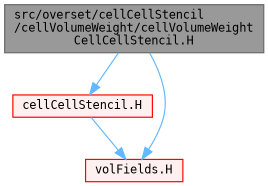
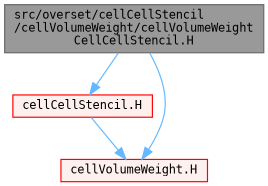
node "volFields.H": label "volFields.H" -> "cellVolumeWeight.H"
